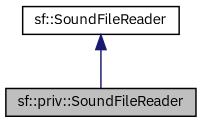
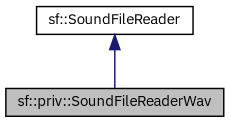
node "sf::priv::SoundFileReader": label "sf::priv::SoundFileReader" -> "sf::priv::SoundFileReaderWav"
